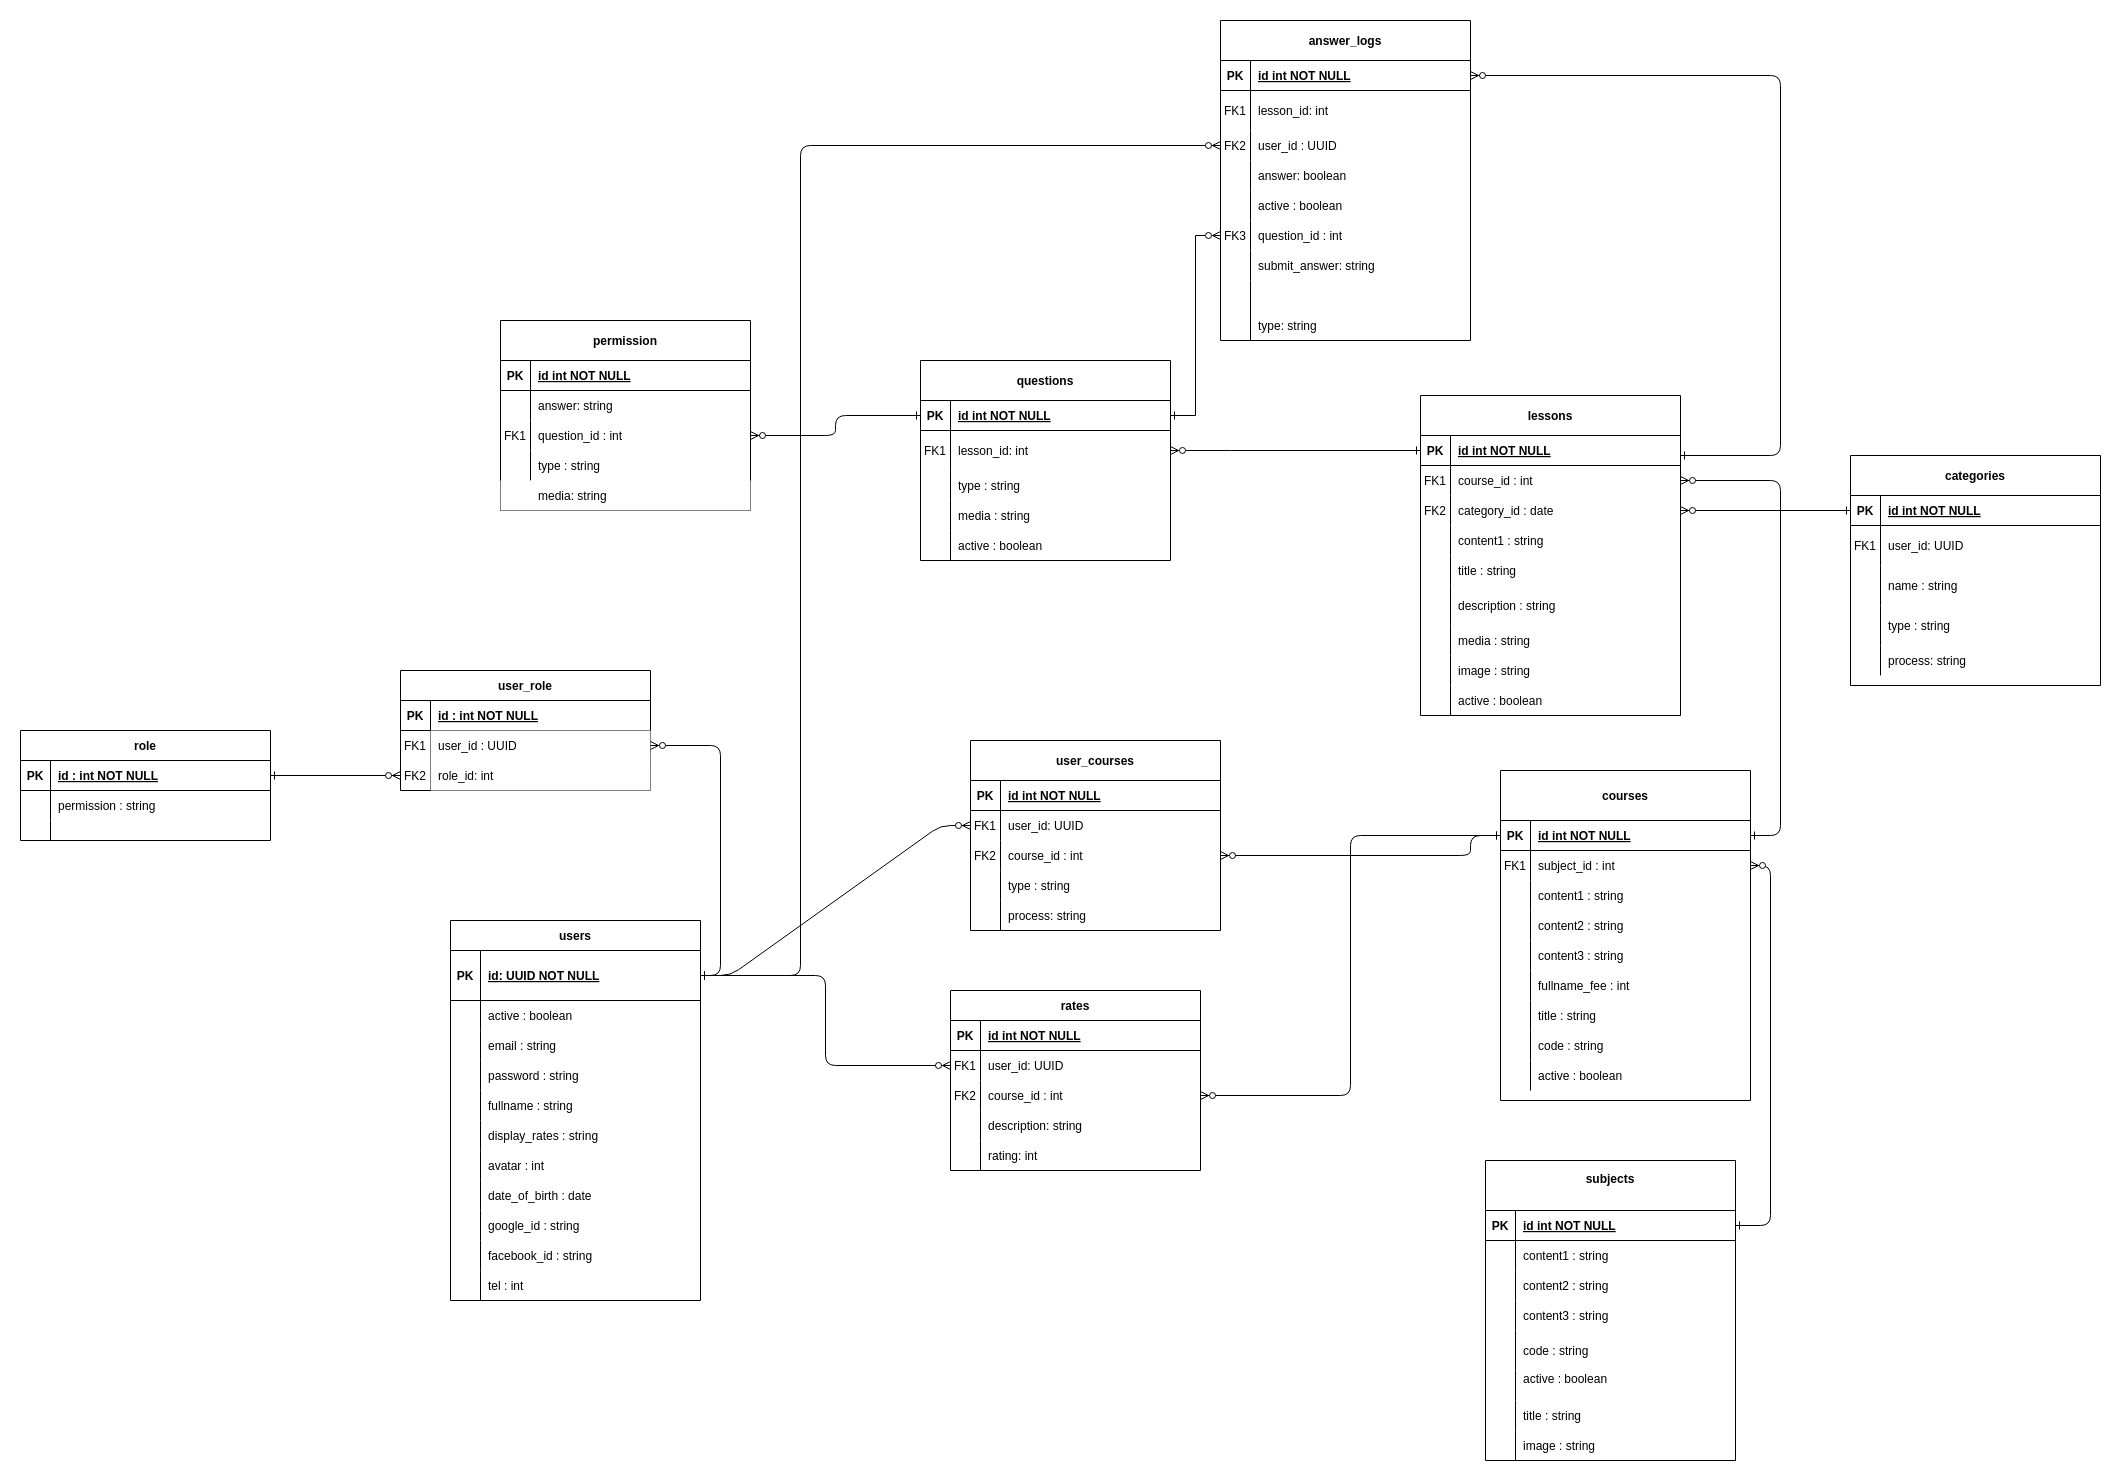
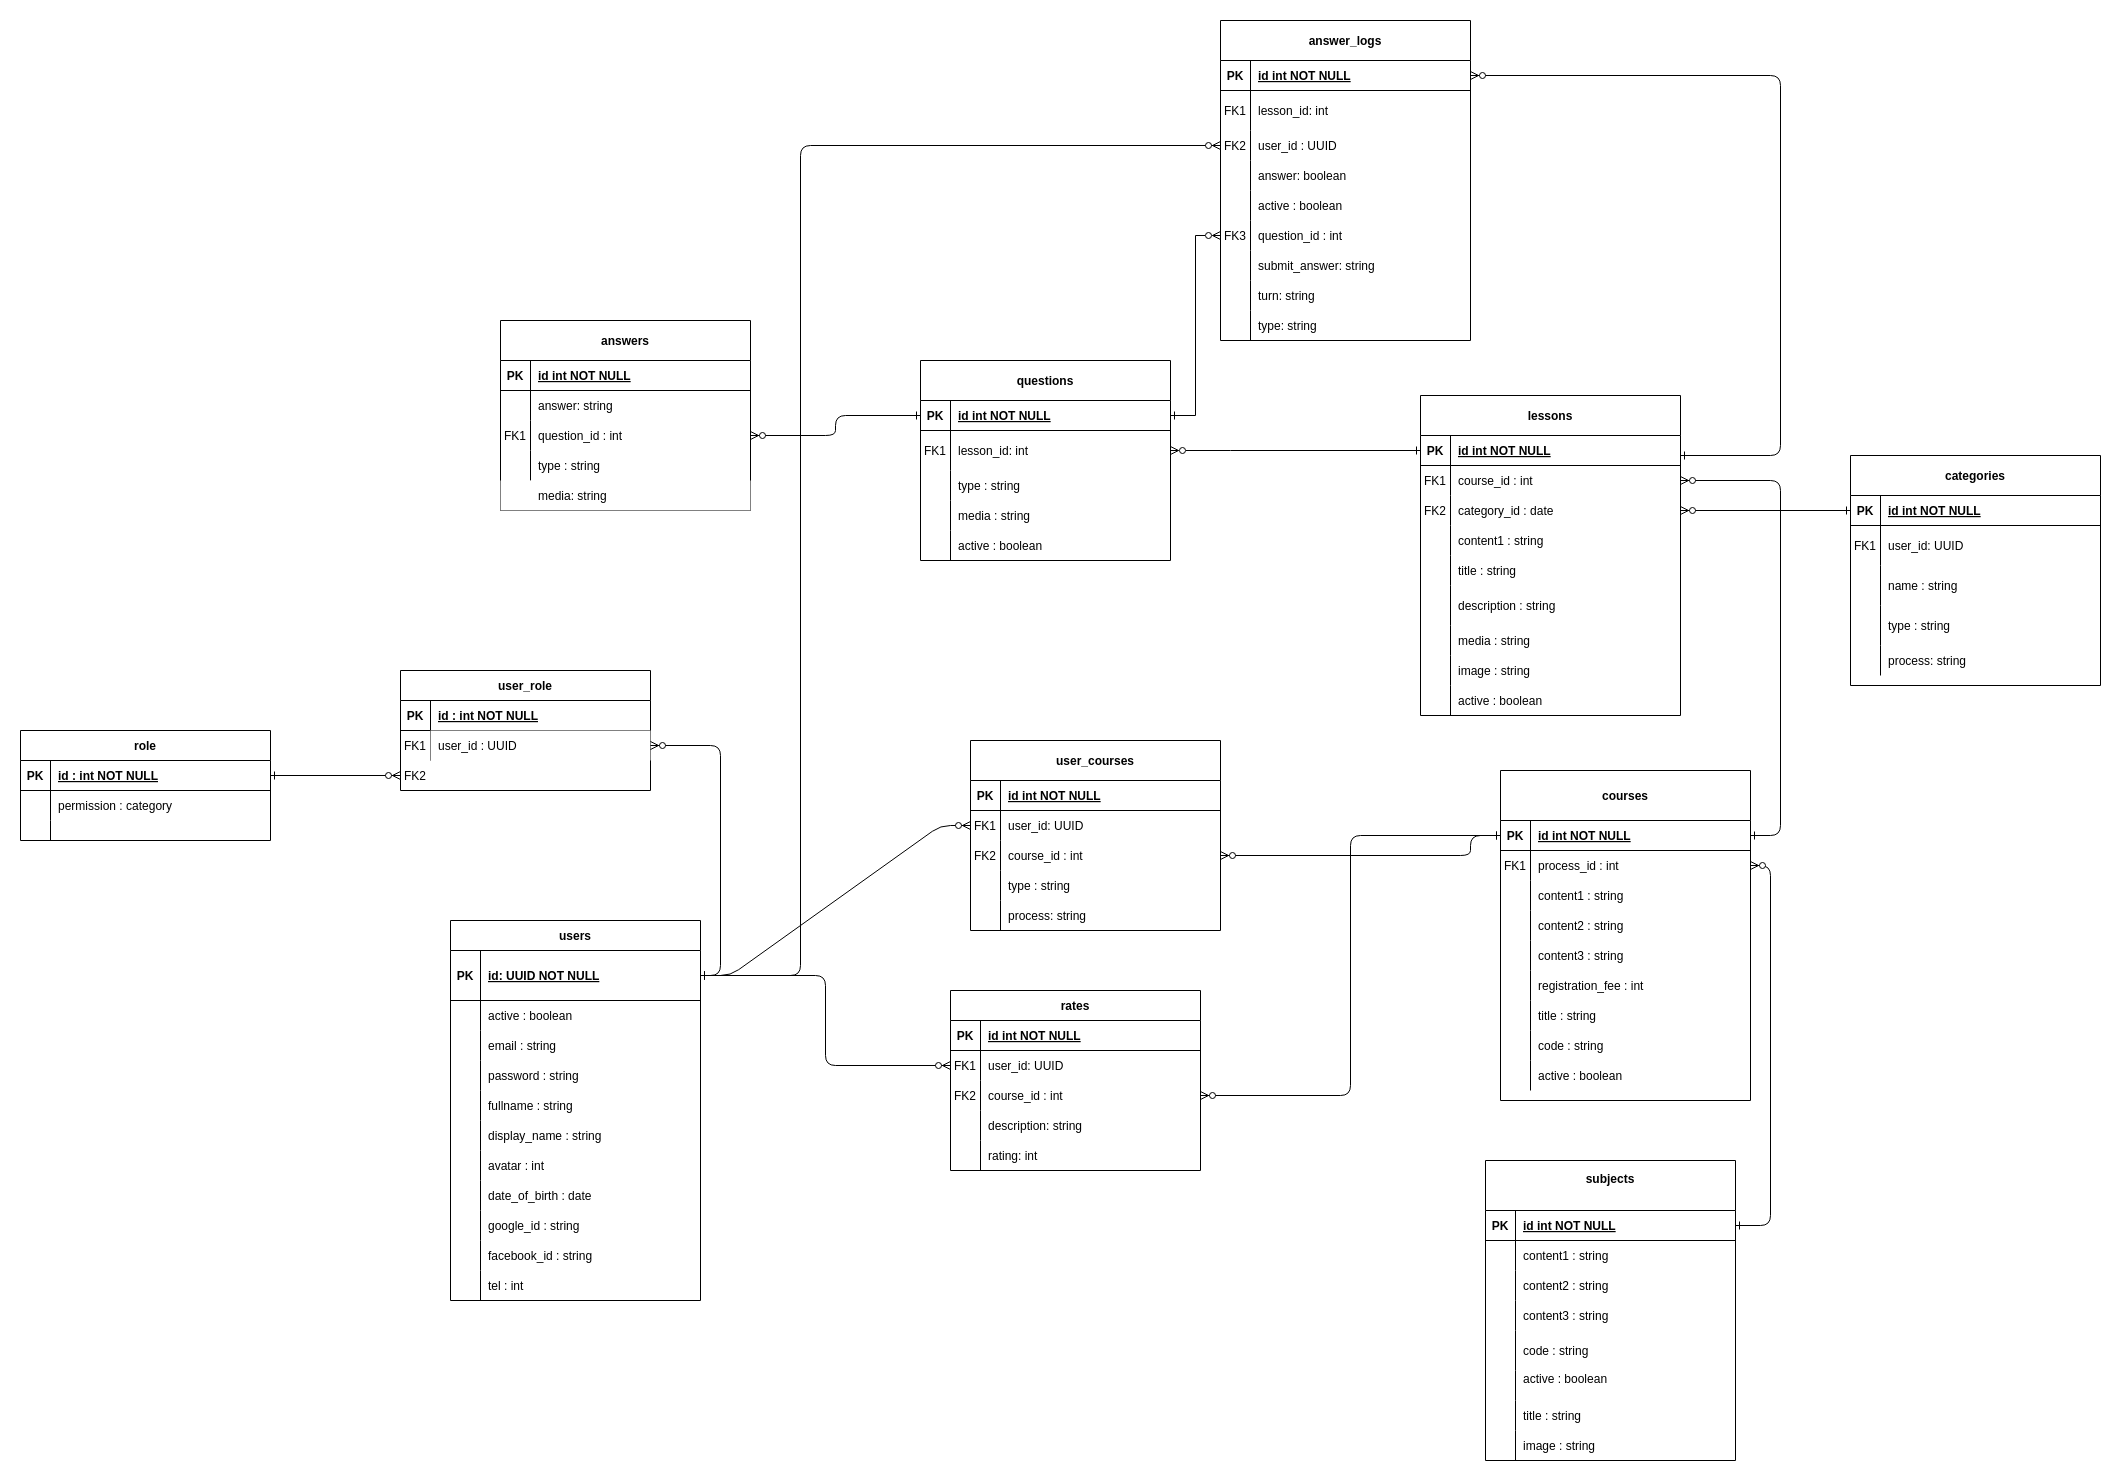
node "turn: string": added
node "permission": label "permission" -> "answers"
node "role_id: int": removed
node "permission : string": label "permission : string" -> "permission : category"
node "subject_id : int": label "subject_id : int" -> "process_id : int"
node "fullname_fee : int": label "fullname_fee : int" -> "registration_fee : int"
node "display_rates : string": label "display_rates : string" -> "display_name : string"
